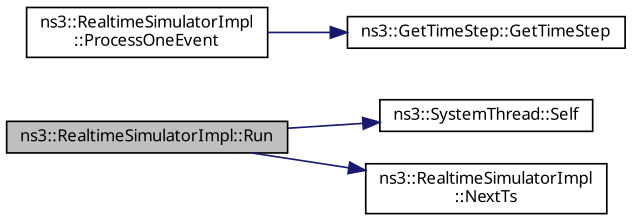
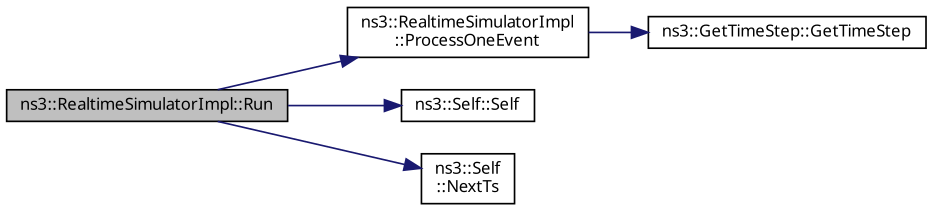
edge "ns3::RealtimeSimulatorImpl::Run" -> "ns3::RealtimeSimulatorImpl ::ProcessOneEvent": added
node "ns3::SystemThread::Self": label "ns3::SystemThread::Self" -> "ns3::Self::Self"
node "ns3::RealtimeSimulatorImpl ::NextTs": label "ns3::RealtimeSimulatorImpl ::NextTs" -> "ns3::Self ::NextTs"
